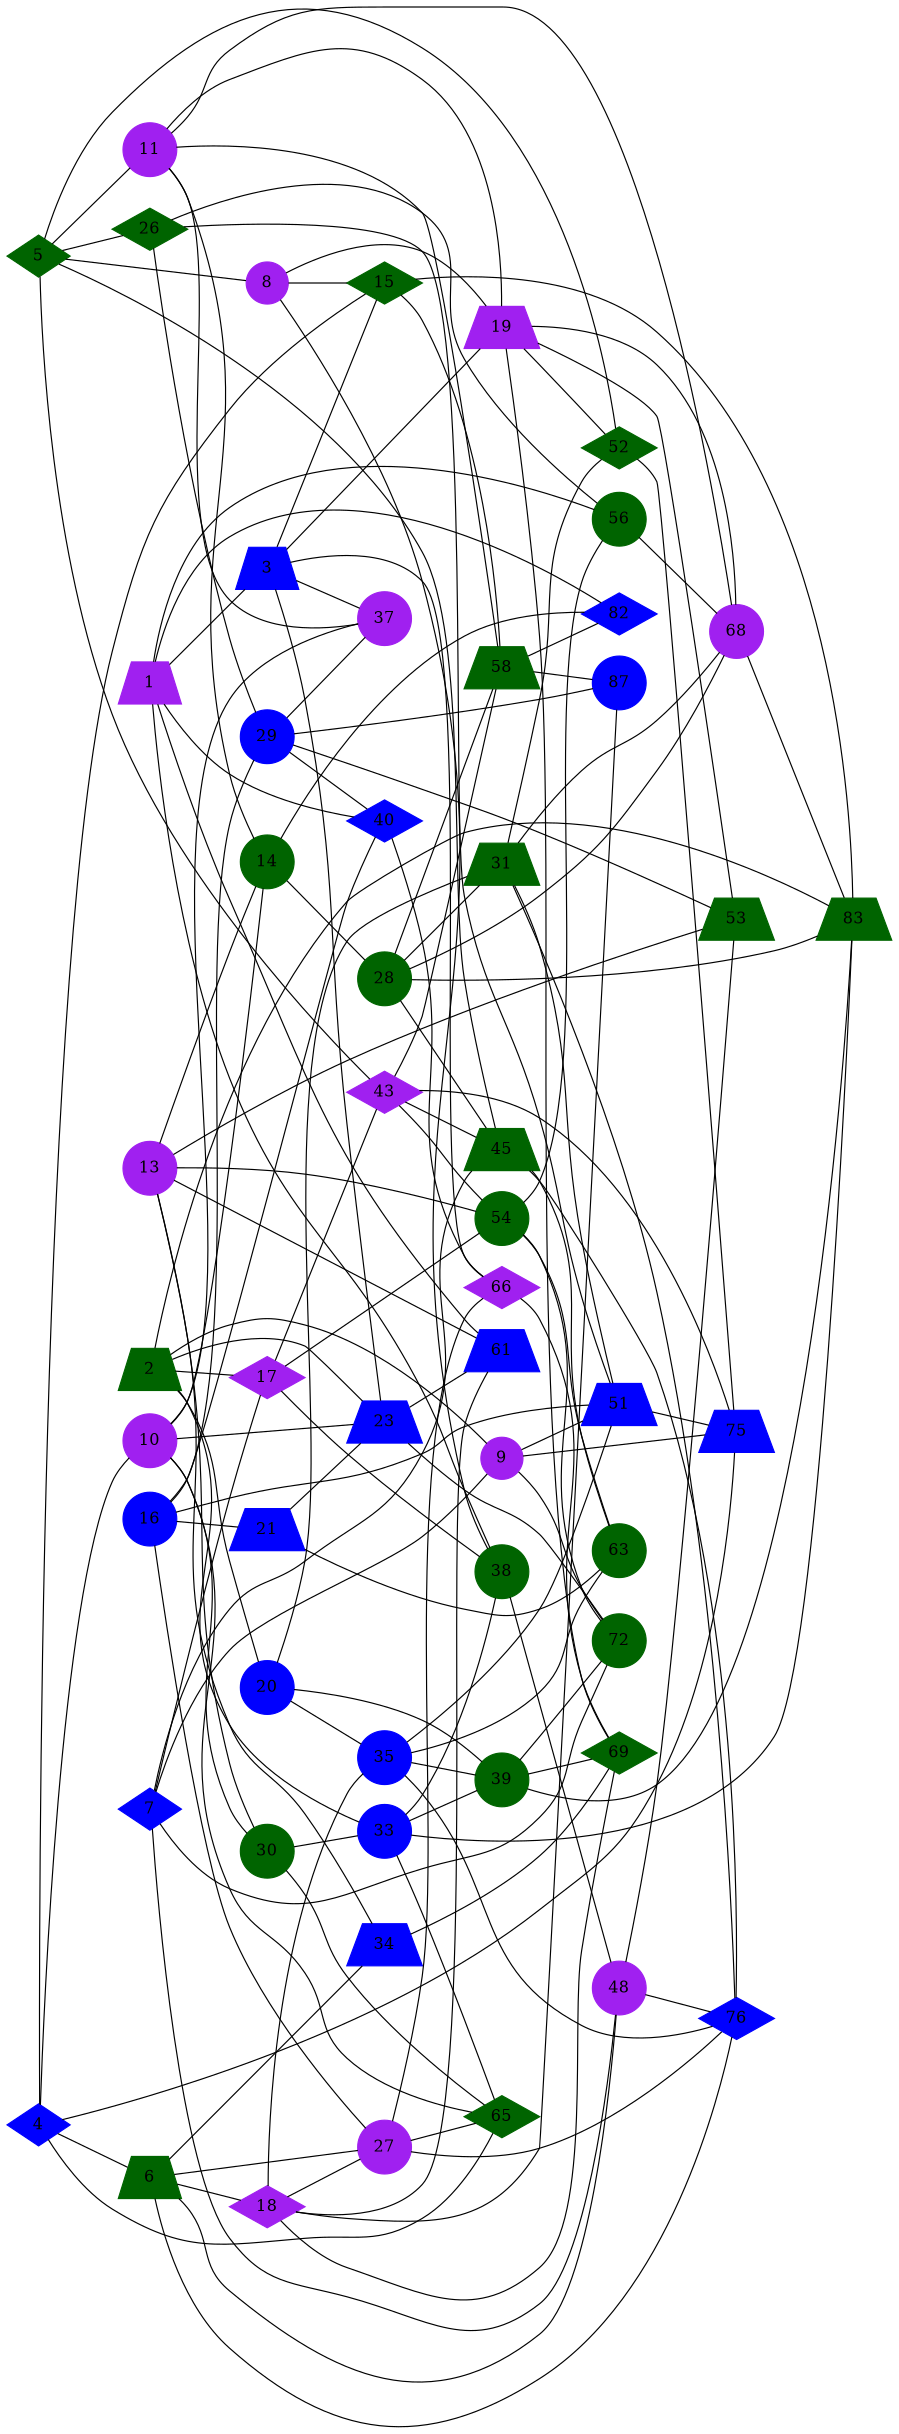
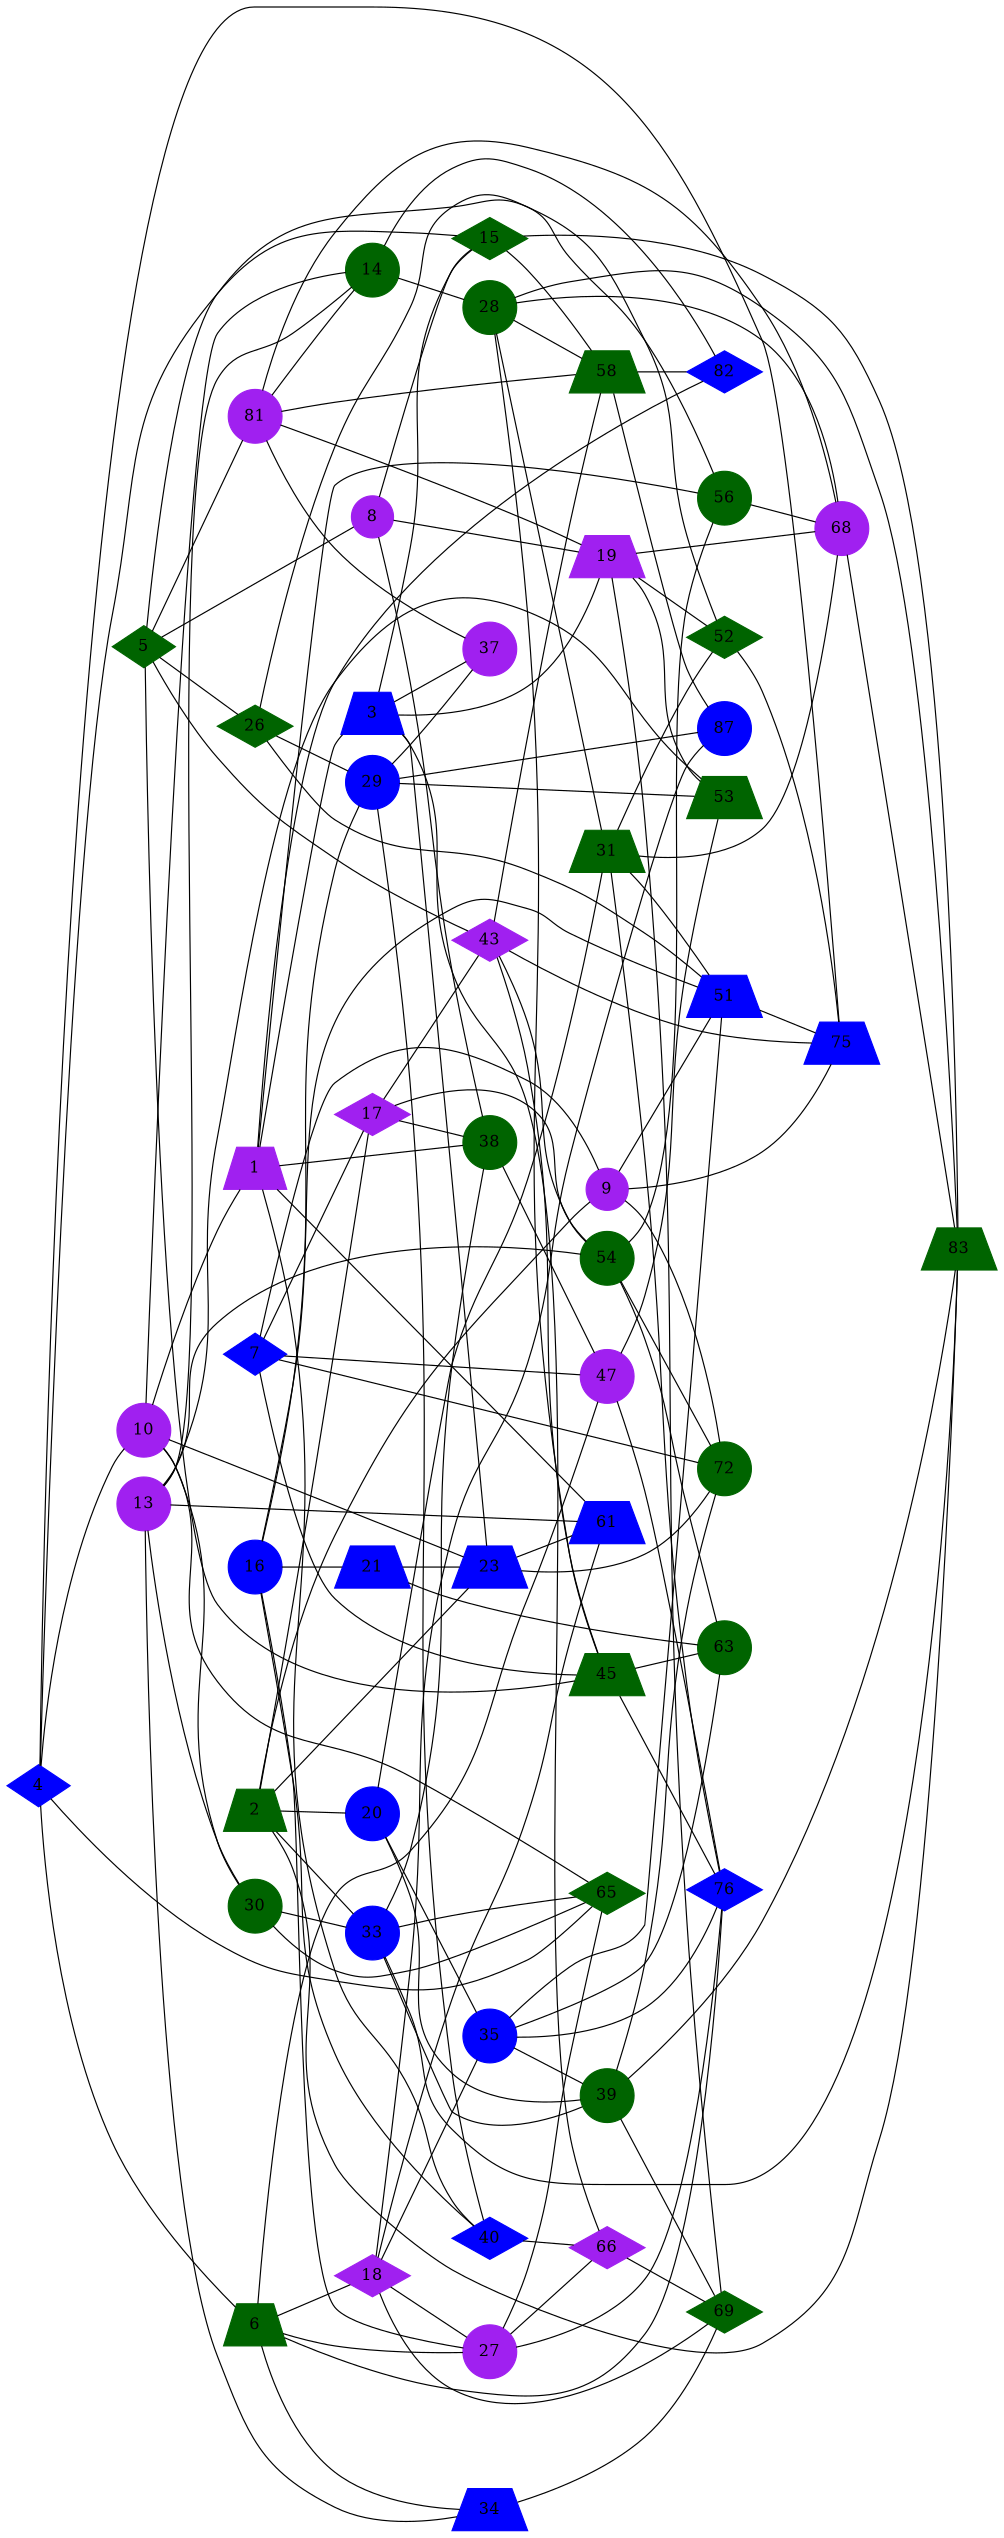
node "11": label "11" -> "81"
edge "37" -- "10": now "1" -- "10"
node "48": label "48" -> "47"
